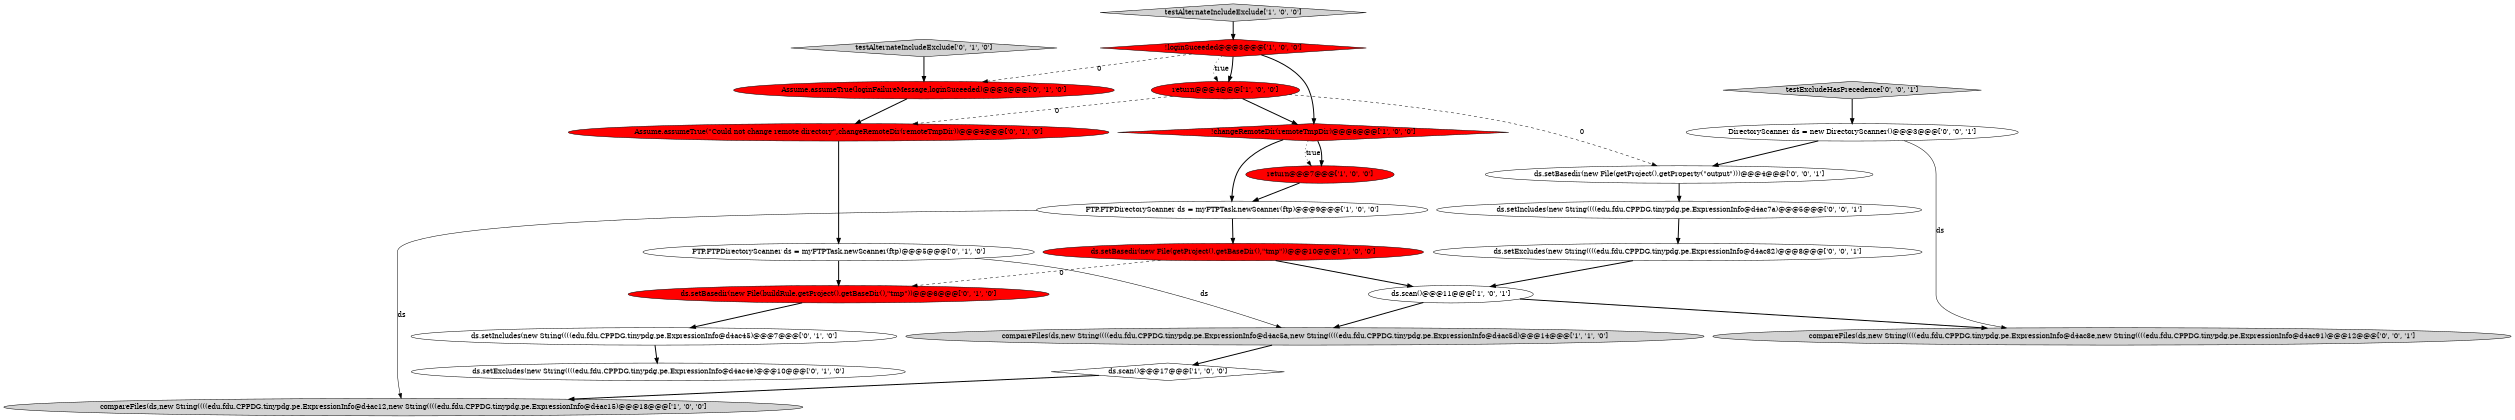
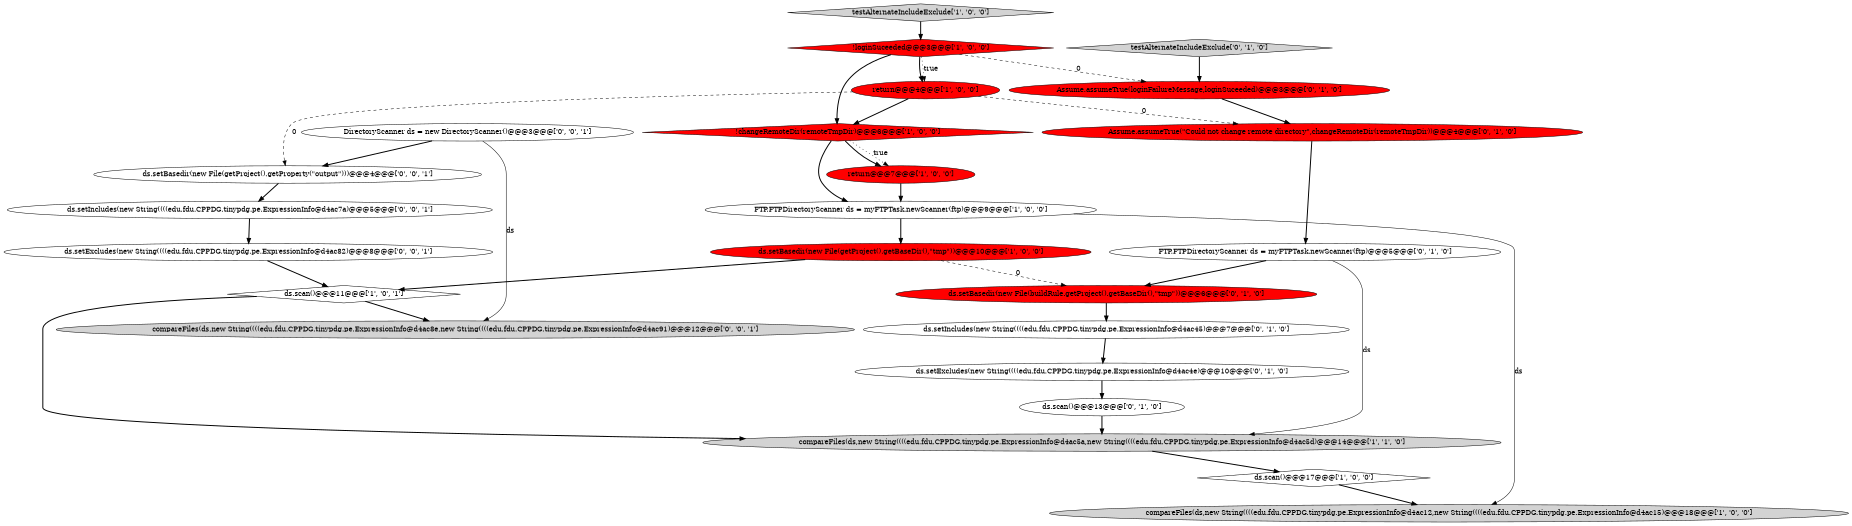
node "testExcludeHasPrecedence['0', '0', '1']": removed
node "ds.scan()@@@11@@@['1', '0', '1']": shape ellipse -> diamond
node "ds.scan()@@@13@@@['0', '1', '0']": added
